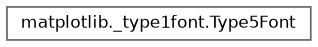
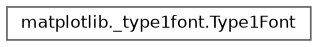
node "matplotlib._type1font.Type5Font": label "matplotlib._type1font.Type5Font" -> "matplotlib._type1font.Type1Font"
